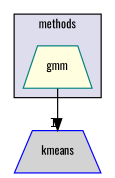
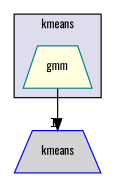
cluster "methods": label "methods" -> "kmeans"
